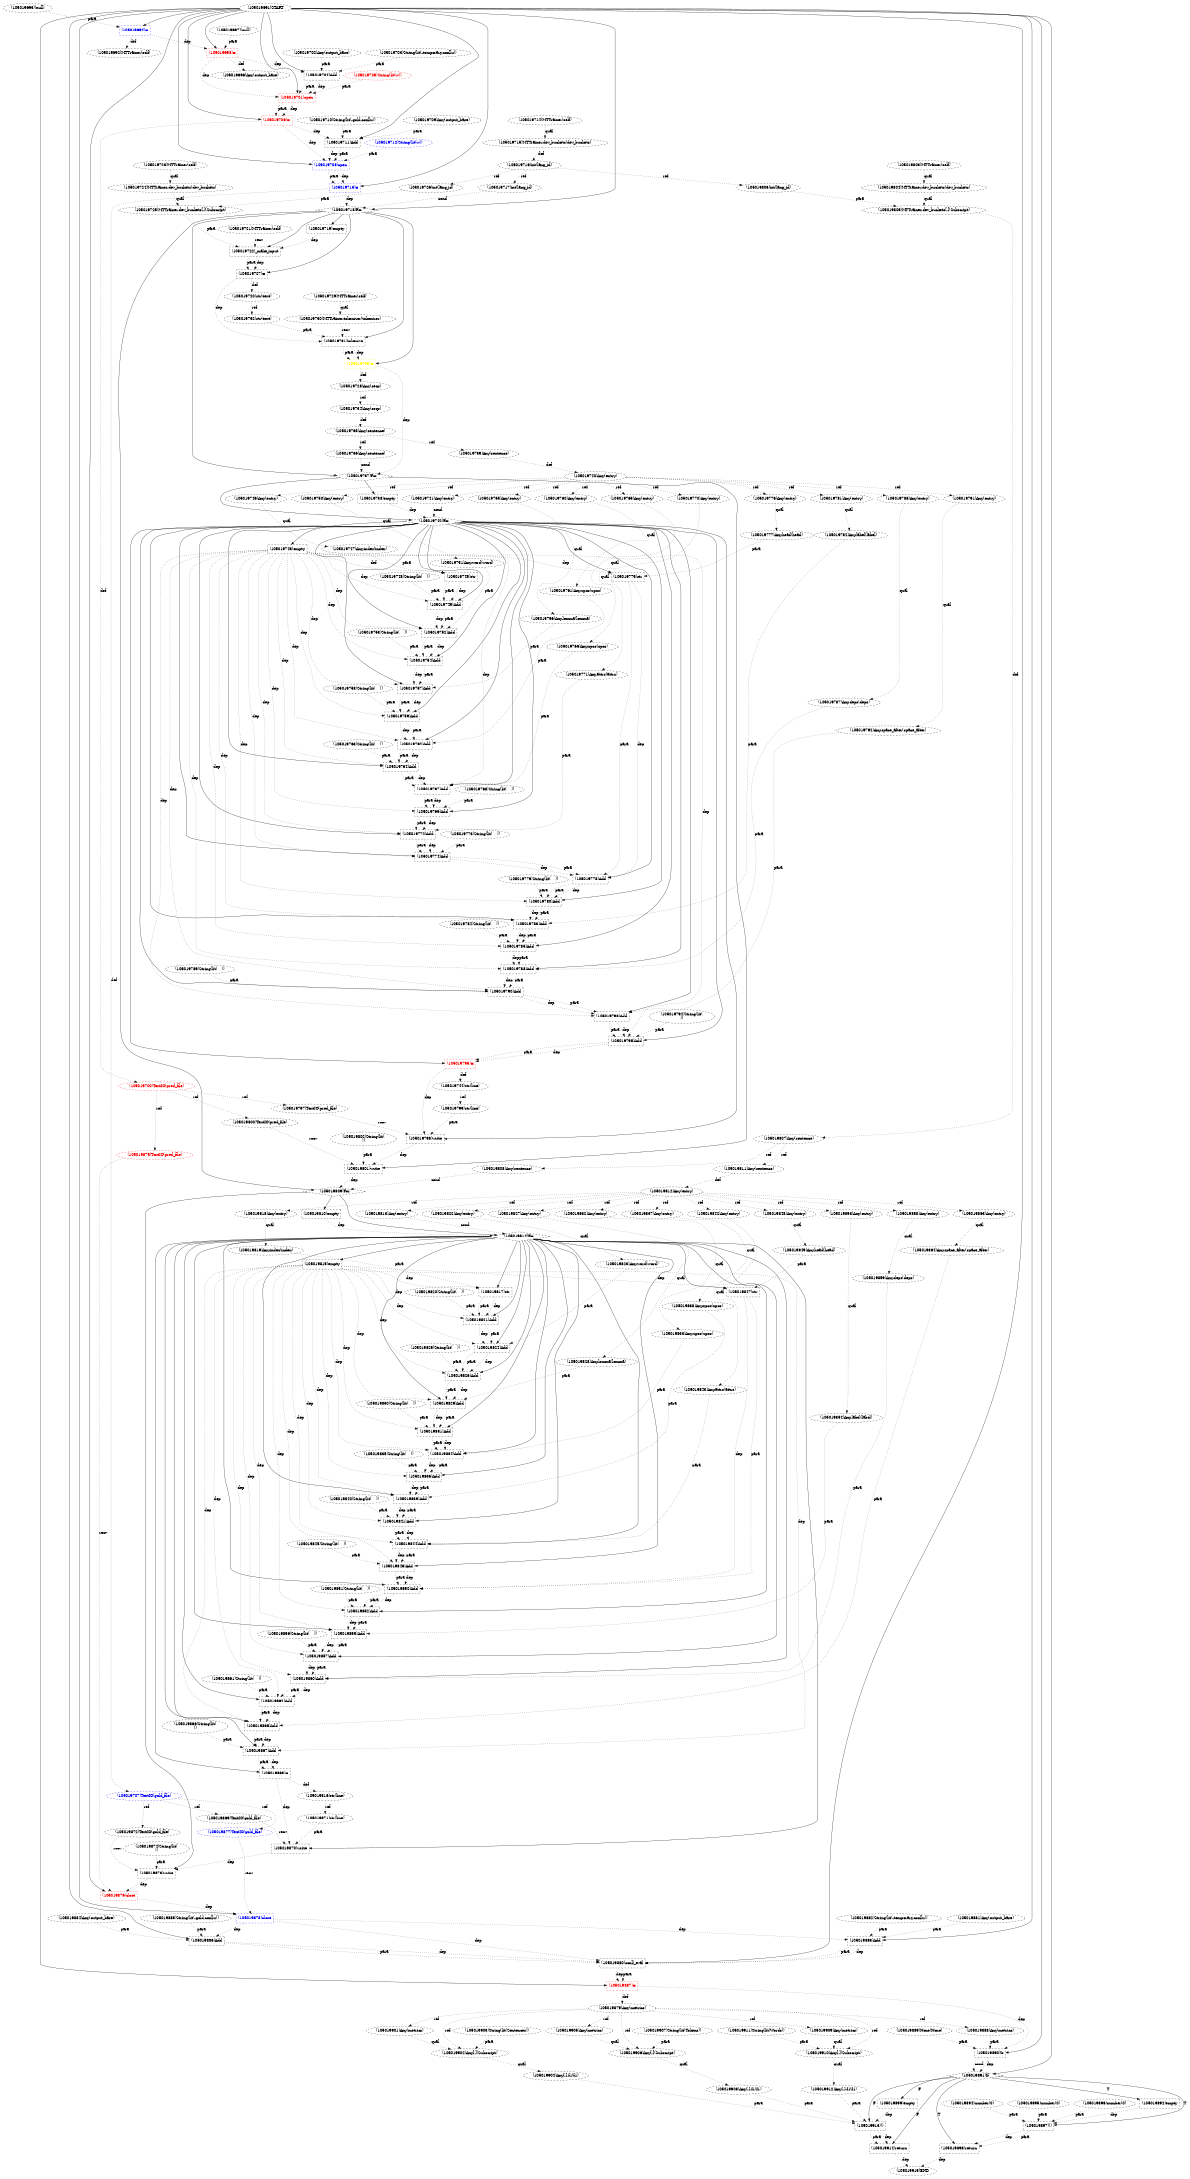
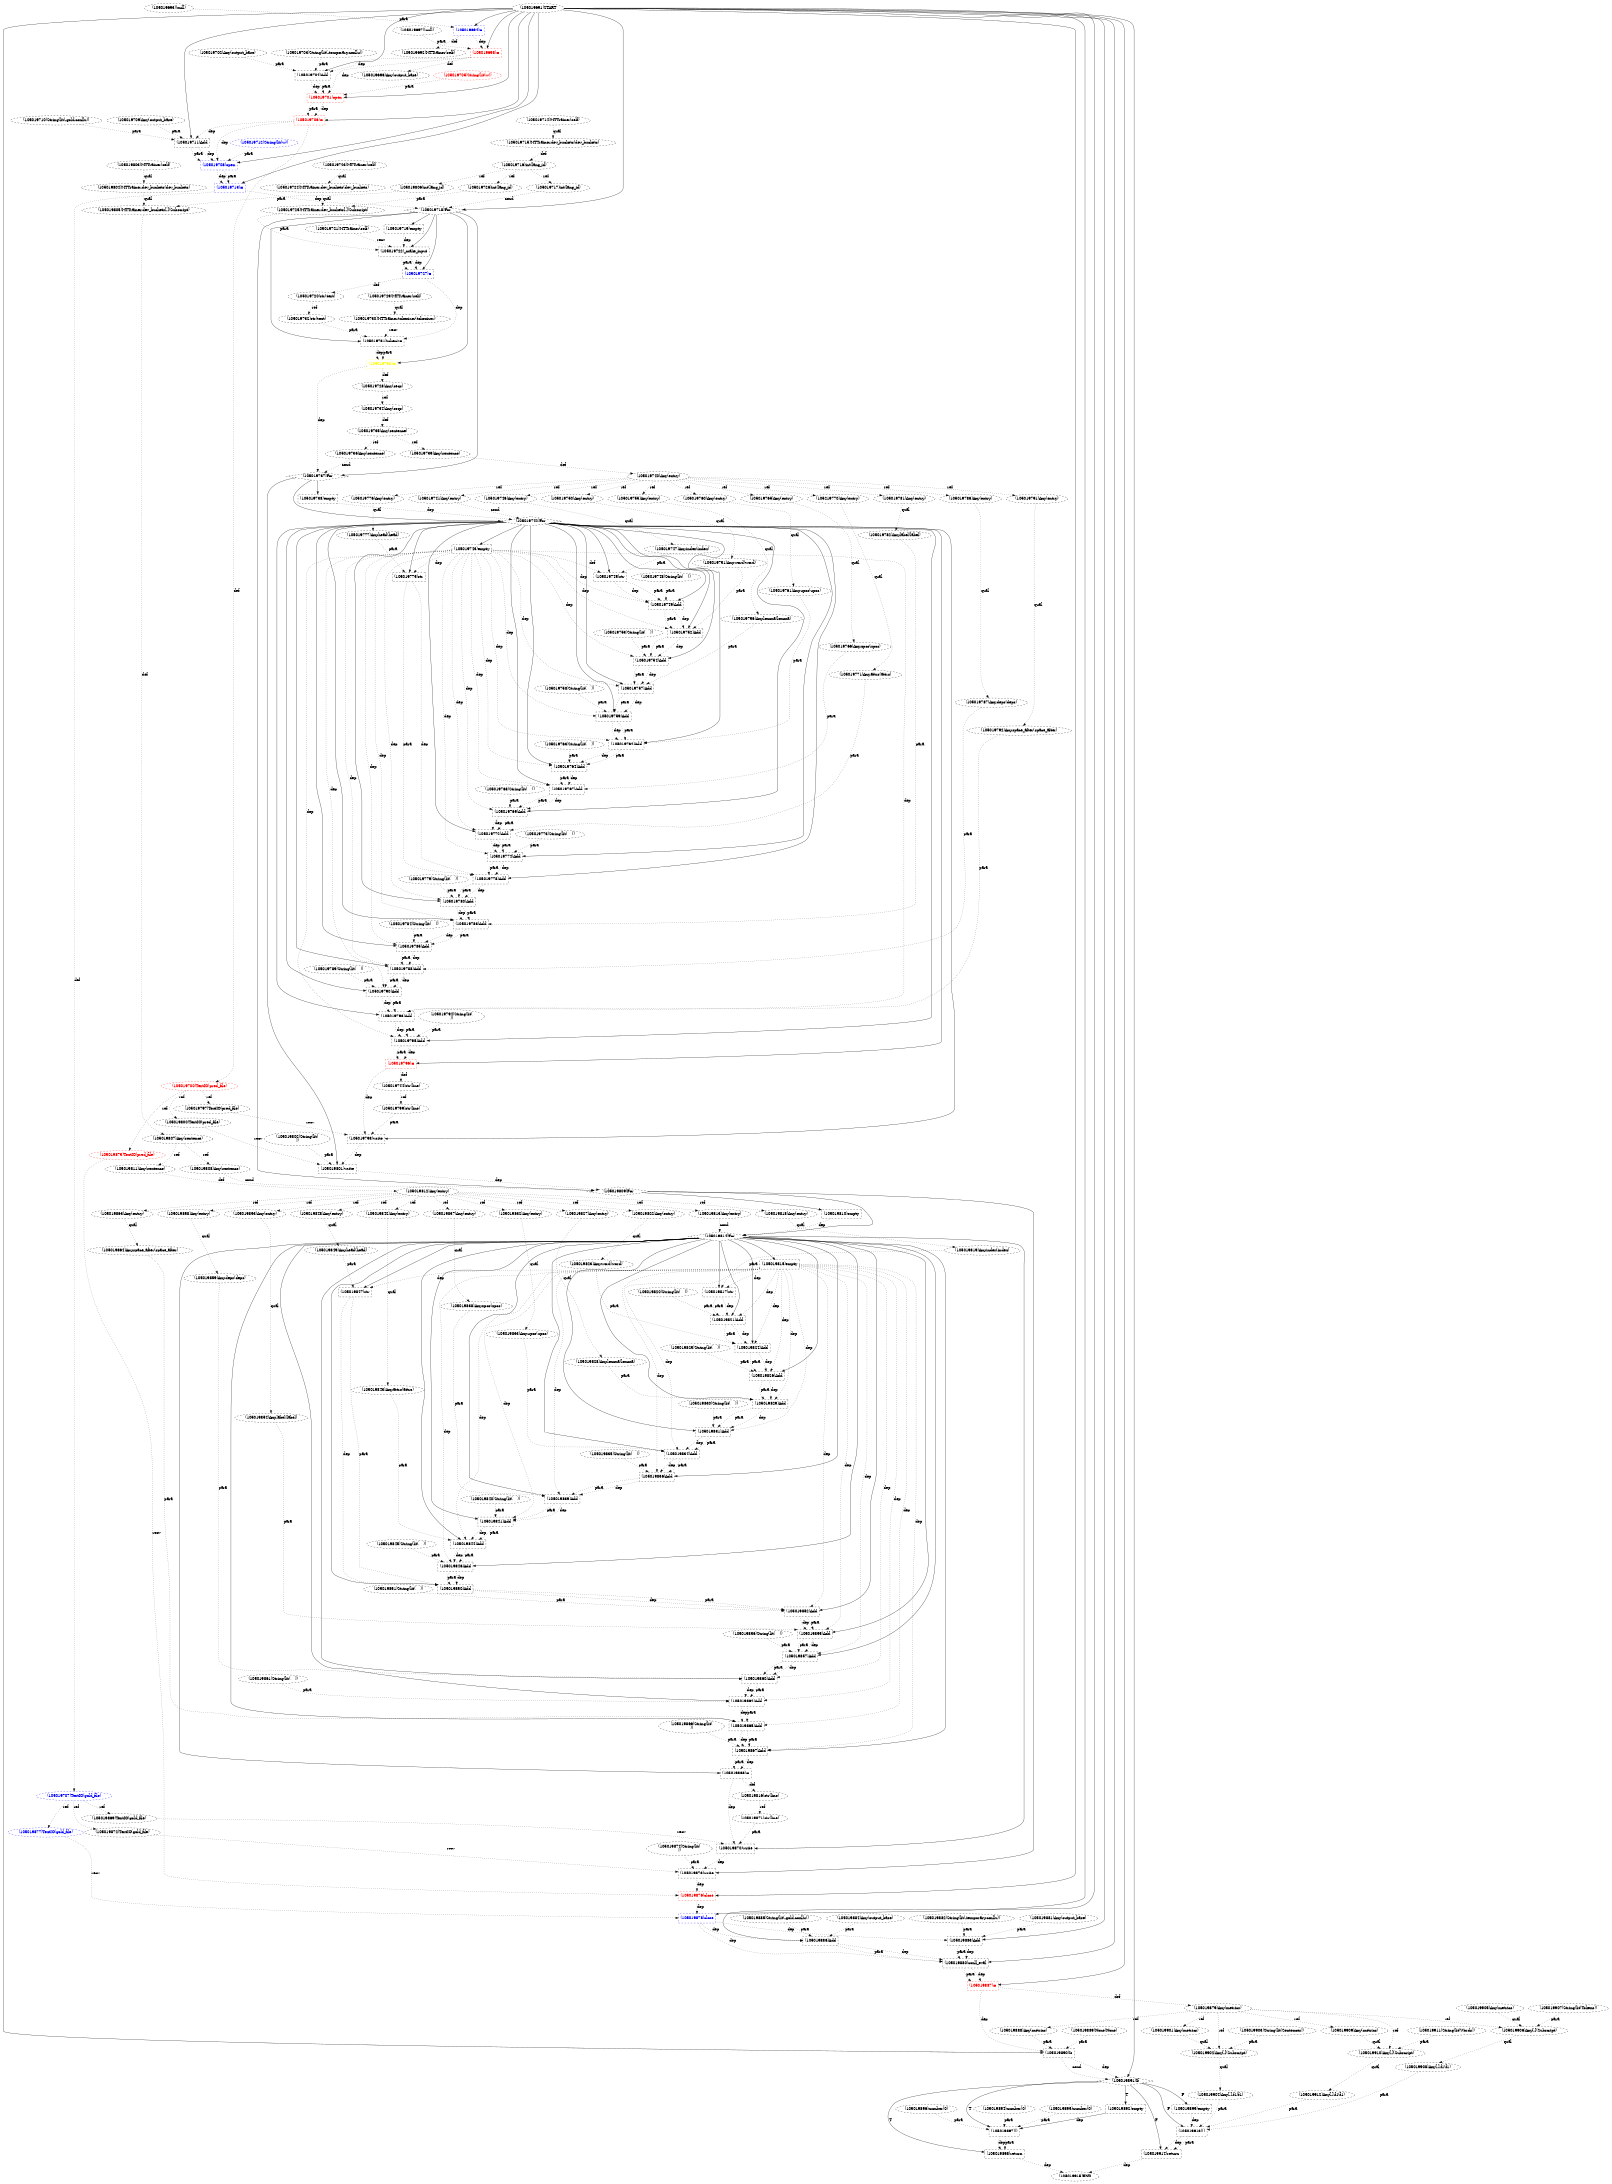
node "(105019727)=": fontcolor black -> blue
node "(105019770)Any(entry)": label "(105019770)Any(entry)" -> "(105219770)Any(entry)"
edge "(105019879)Any(metrics)" -> "(105019905)Any(metrics)": removed, label "ref"
edge "(105019892)empty" -> "(105019897)()": style dotted -> solid
